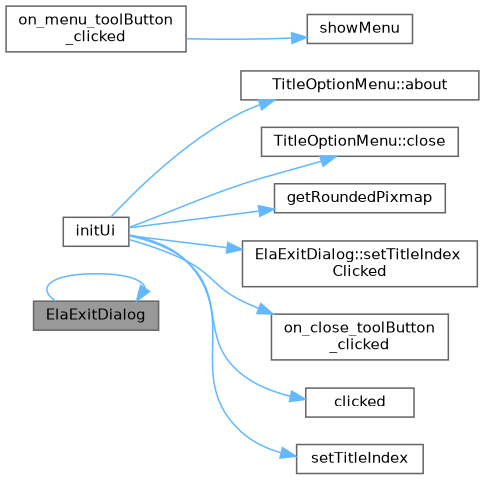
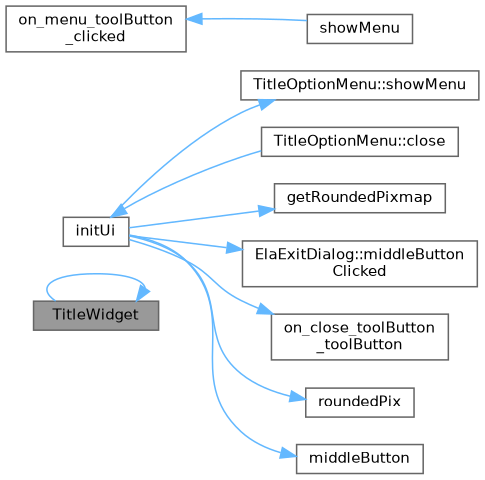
edge "on_menu_toolButton _clicked" -> "showMenu": reversed
node "TitleOptionMenu::about": label "TitleOptionMenu::about" -> "TitleOptionMenu::showMenu"
edge "initUi" -> "TitleOptionMenu::close": reversed
node "ElaExitDialog::setTitleIndex Clicked": label "ElaExitDialog::setTitleIndex Clicked" -> "ElaExitDialog::middleButton Clicked"
node "ElaExitDialog": label "ElaExitDialog" -> "TitleWidget"
node "on_close_toolButton _clicked": label "on_close_toolButton _clicked" -> "on_close_toolButton _toolButton"
node "clicked": label "clicked" -> "roundedPix"
node "setTitleIndex": label "setTitleIndex" -> "middleButton"
